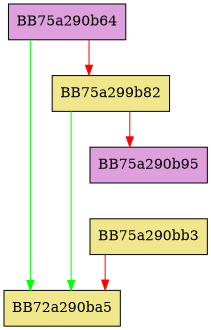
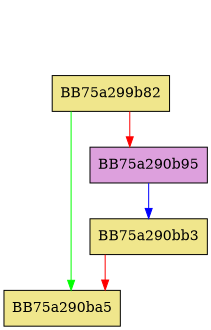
node "BB75a290b64": removed
edge "BB75a290b95" -> "BB75a290bb3": added
node "BB72a290ba5": label "BB72a290ba5" -> "BB75a290ba5"
